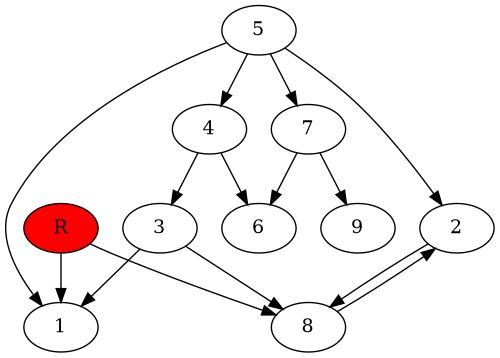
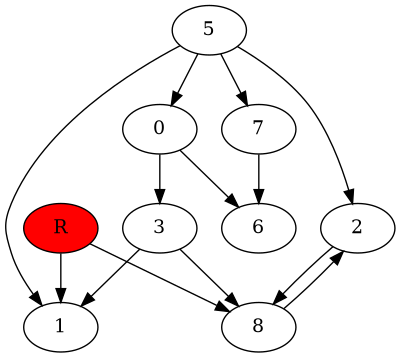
node "4": label "4" -> "0"
node "9": removed
